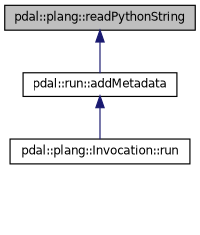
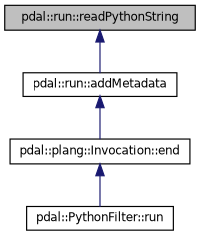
node "pdal::plang::readPythonString": label "pdal::plang::readPythonString" -> "pdal::run::readPythonString"
node "pdal::plang::Invocation::run": label "pdal::plang::Invocation::run" -> "pdal::plang::Invocation::end"
node "pdal::PythonFilter::run": added
